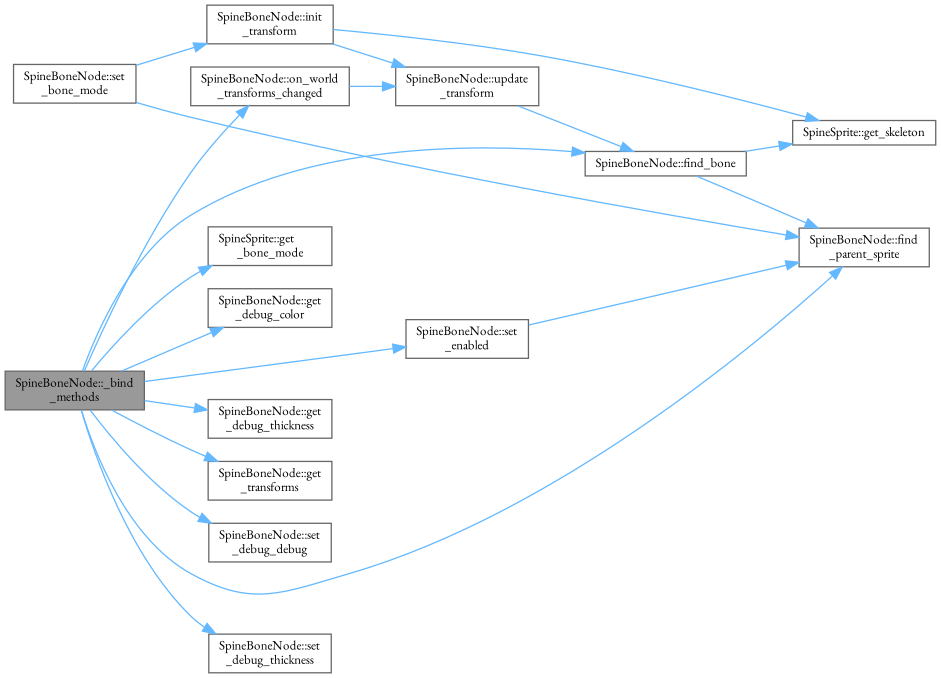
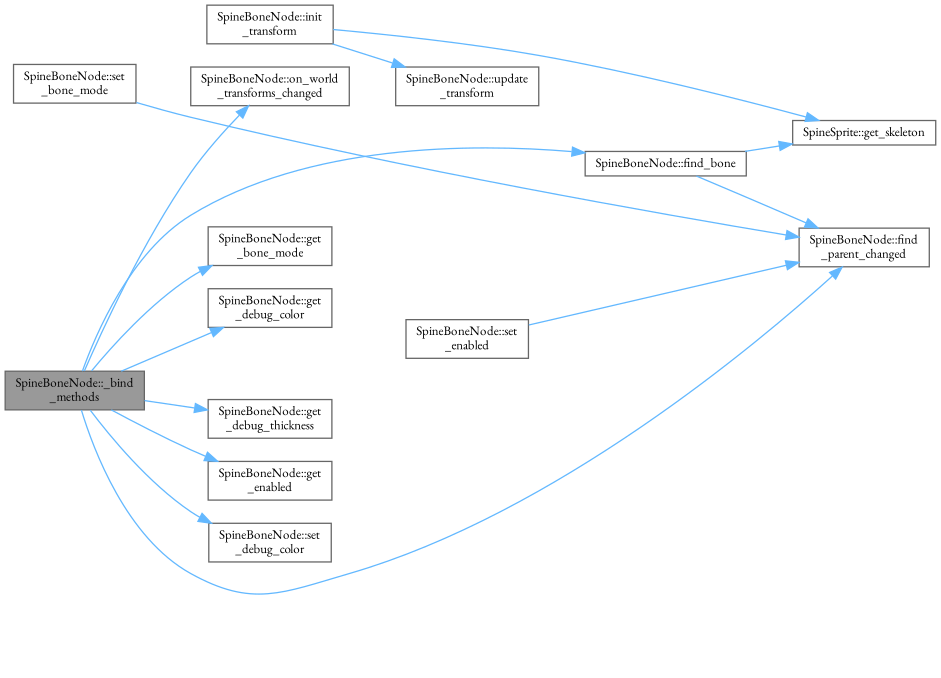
edge "SpineBoneNode::set _bone_mode" -> "SpineBoneNode::init _transform": removed
edge "SpineBoneNode::on_world _transforms_changed" -> "SpineBoneNode::update _transform": removed
edge "SpineBoneNode::update _transform" -> "SpineBoneNode::find_bone": removed
node "SpineSprite::get _bone_mode": label "SpineSprite::get _bone_mode" -> "SpineBoneNode::get _bone_mode"
node "SpineBoneNode::find _parent_sprite": label "SpineBoneNode::find _parent_sprite" -> "SpineBoneNode::find _parent_changed"
edge "SpineBoneNode::_bind _methods" -> "SpineBoneNode::set _enabled": removed
node "SpineBoneNode::get _transforms": label "SpineBoneNode::get _transforms" -> "SpineBoneNode::get _enabled"
node "SpineBoneNode::set _debug_debug": label "SpineBoneNode::set _debug_debug" -> "SpineBoneNode::set _debug_color"
node "SpineBoneNode::set _debug_thickness": removed
